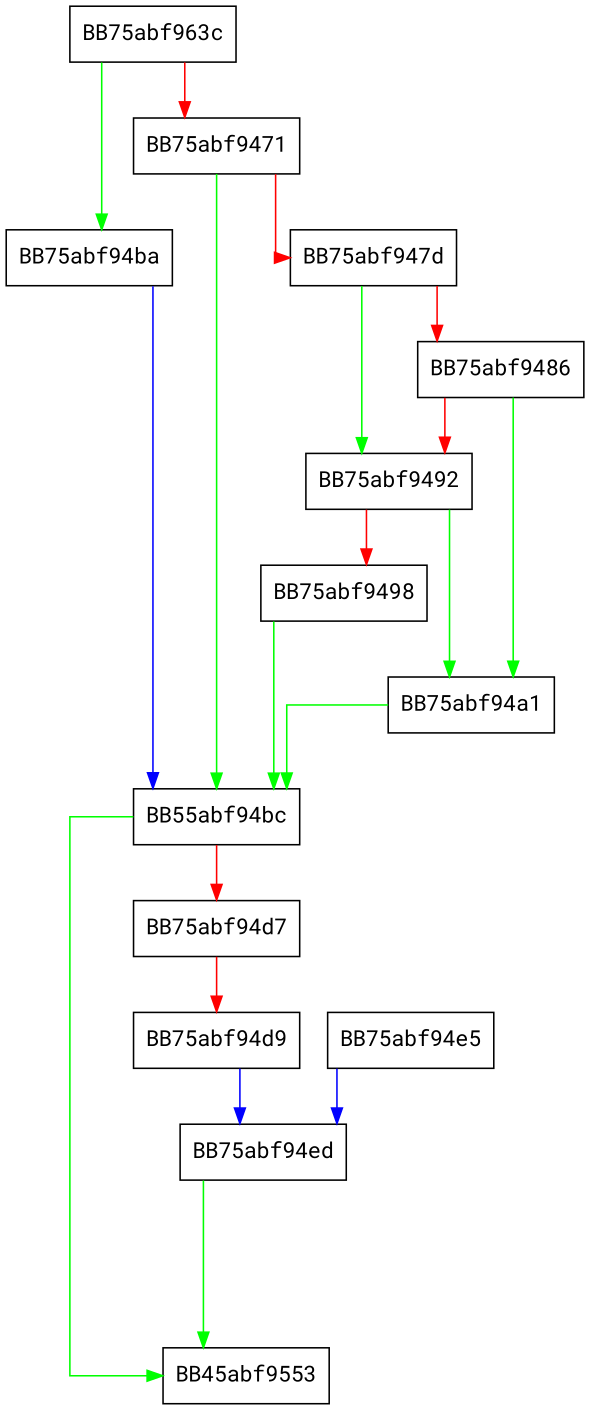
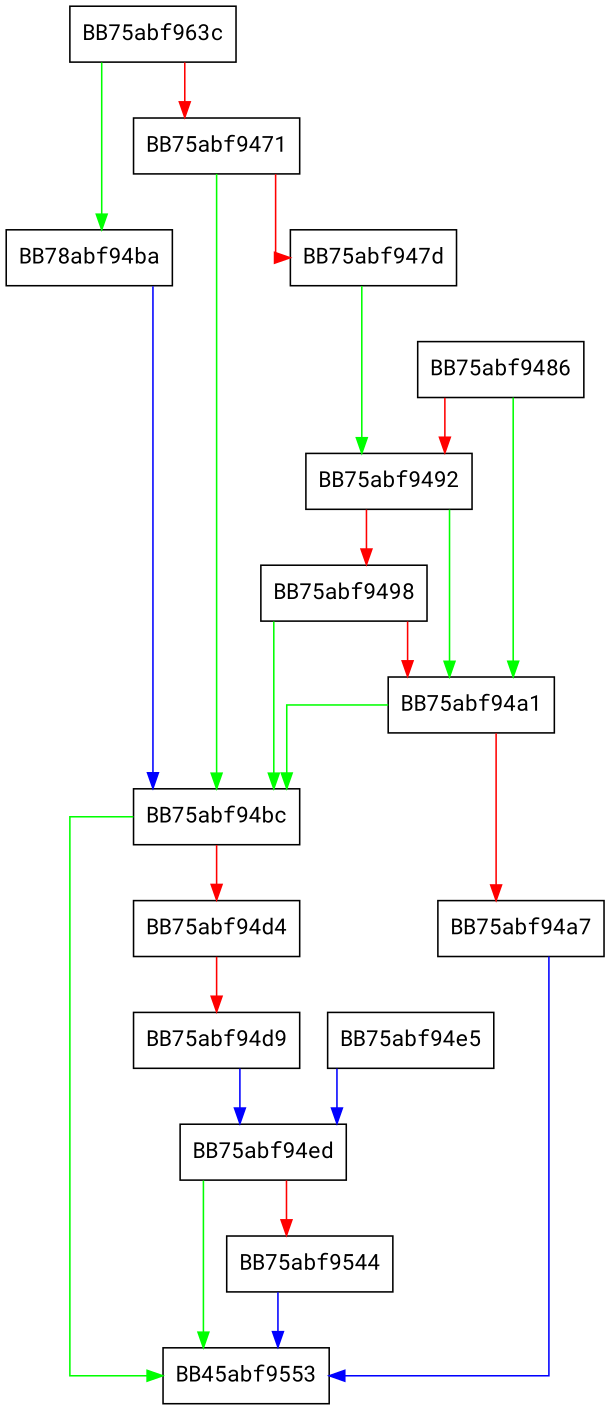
node "BB75abf94ba": label "BB75abf94ba" -> "BB78abf94ba"
edge "BB75abf947d" -> "BB75abf9486": removed
edge "BB75abf9498" -> "BB75abf94a1": added
node "BB55abf94bc": label "BB55abf94bc" -> "BB75abf94bc"
node "BB75abf94d7": label "BB75abf94d7" -> "BB75abf94d4"
node "BB75abf94a7": added
node "BB75abf9544": added
